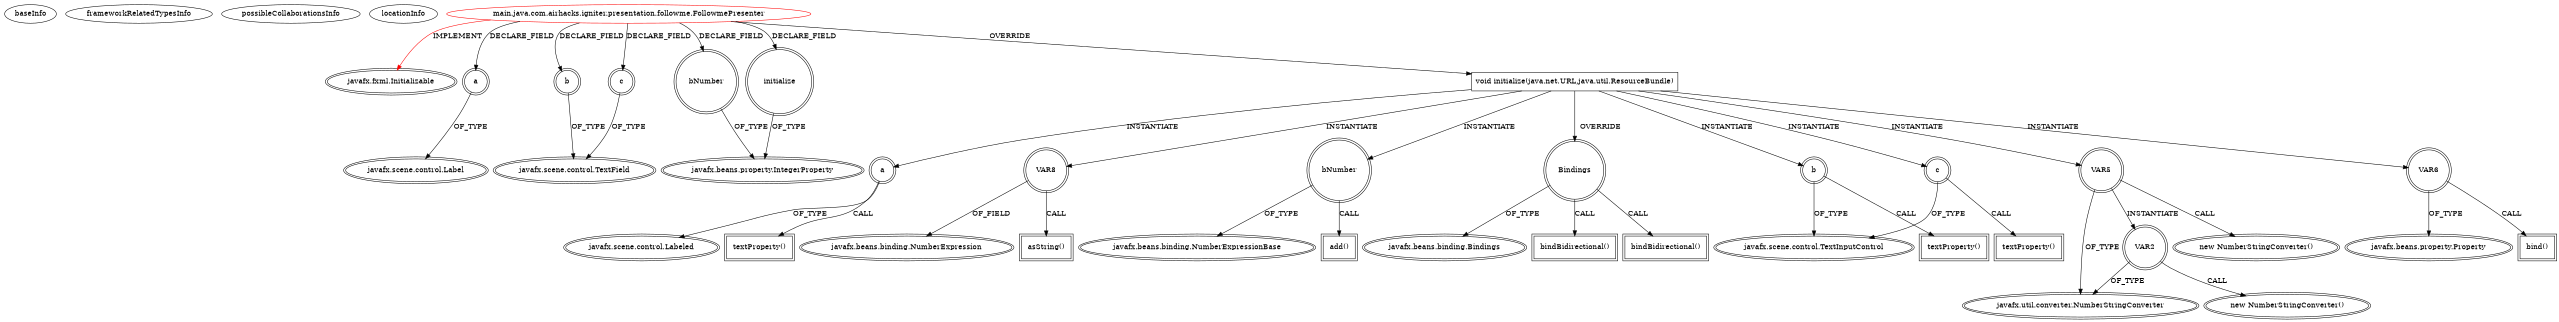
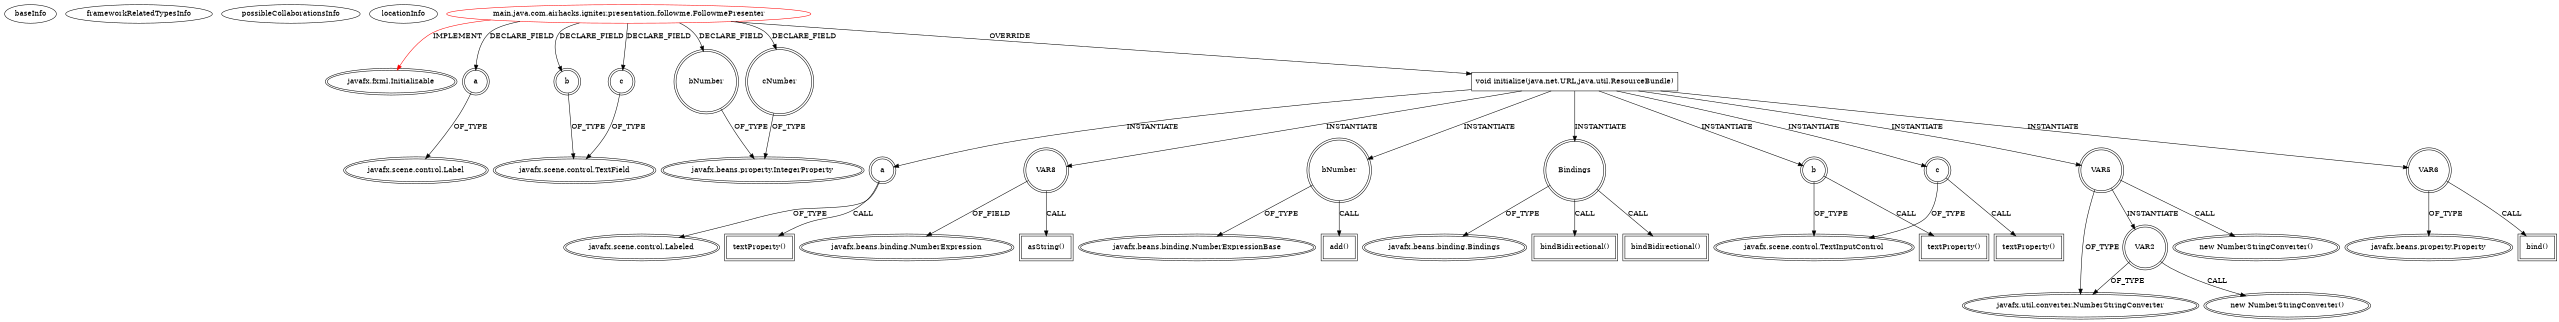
node "initialize": label "initialize" -> "cNumber"
edge "void initialize(java.net.URL,java.util.ResourceBundle)" -> "Bindings": label "OVERRIDE" -> "INSTANTIATE"
